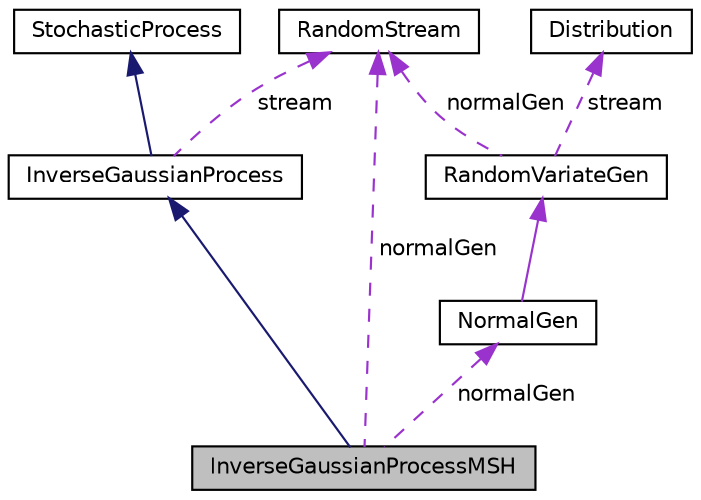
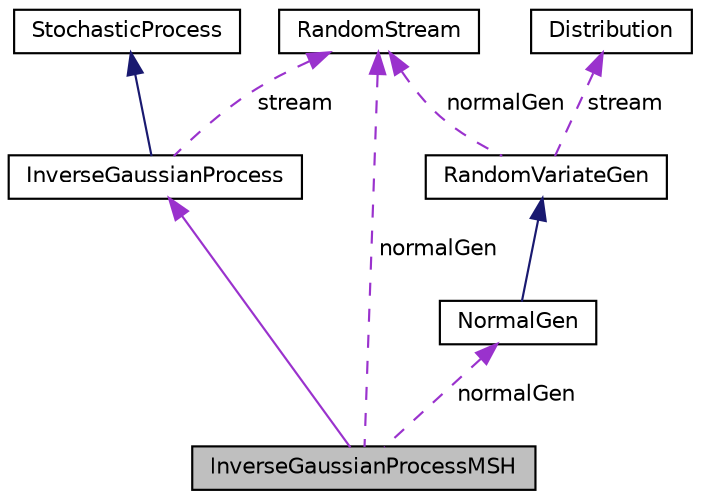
edge "NormalGen" -> "RandomVariateGen": color darkorchid3 -> midnightblue
edge "InverseGaussianProcessMSH" -> "InverseGaussianProcess": color midnightblue -> darkorchid3
